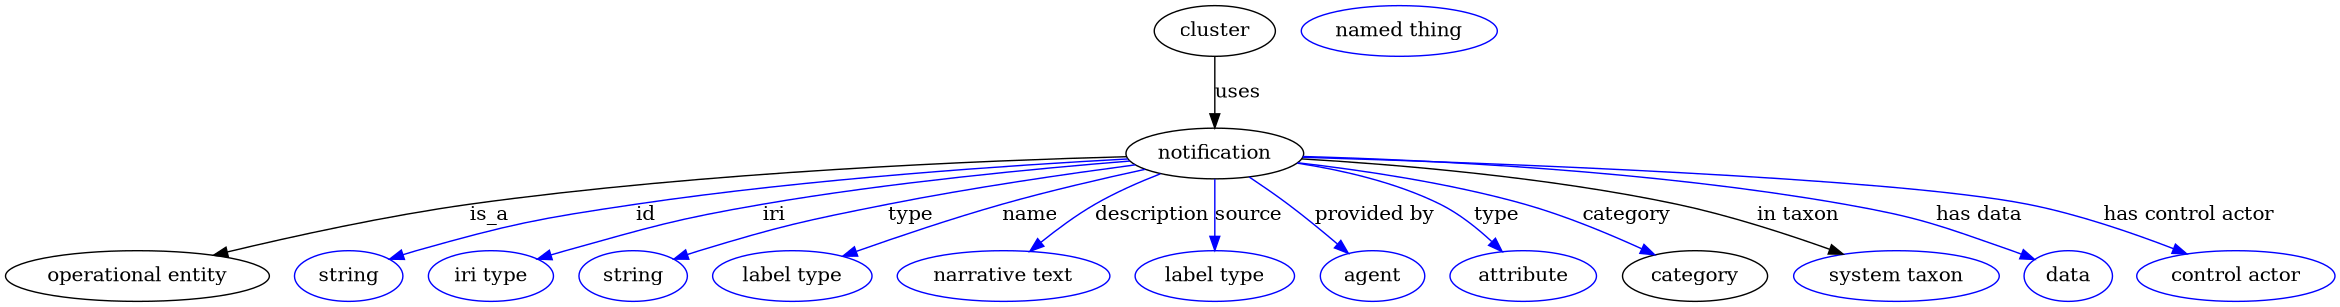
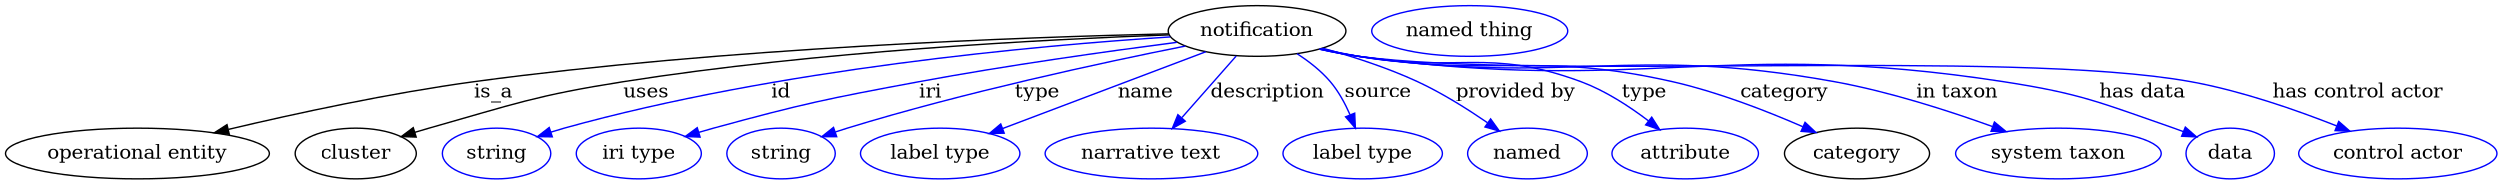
edge "cluster" -> "notification": reversed
edge "notification" -> "system taxon": color black -> blue
node "agent": label "agent" -> "named"
